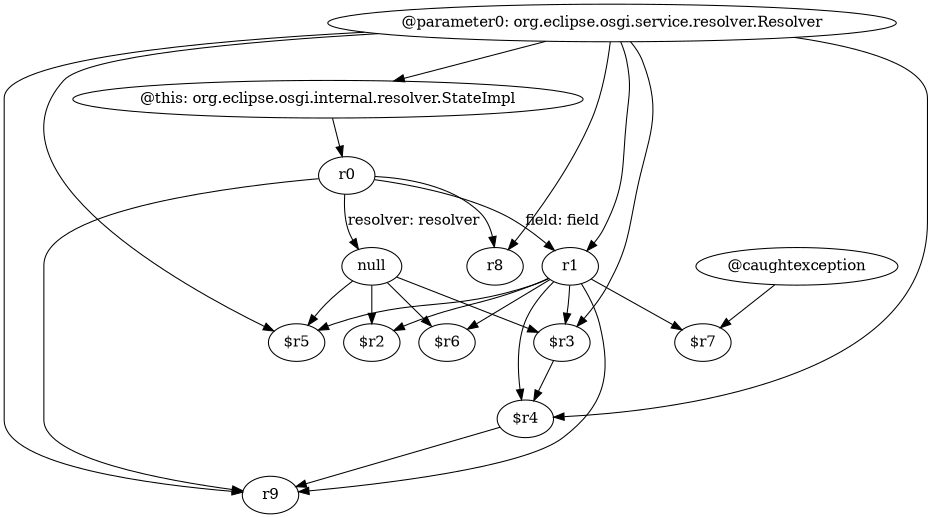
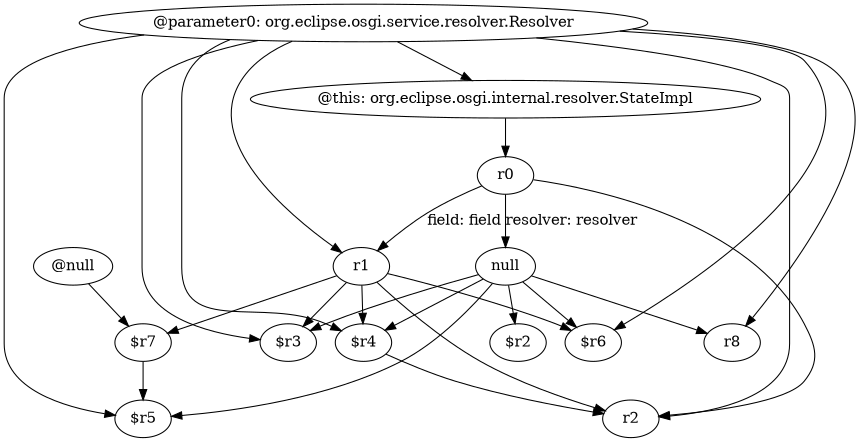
edge "@parameter0: org.eclipse.osgi.service.resolver.Resolver" -> "$r6": added
edge "r0" -> "r8": now "null" -> "r8"
node "@caughtexception": label "@caughtexception" -> "@null"
edge "r1" -> "$r5": now "$r7" -> "$r5"
edge "r1" -> "$r2": removed
edge "$r3" -> "$r4": now "null" -> "$r4"
node "r9": label "r9" -> "r2"
